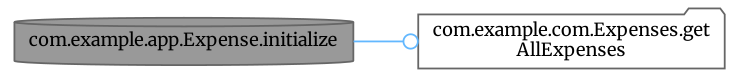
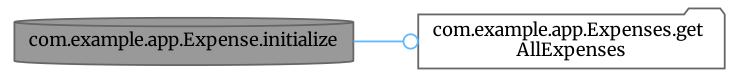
node "com.example.com.Expenses.get AllExpenses": label "com.example.com.Expenses.get AllExpenses" -> "com.example.app.Expenses.get AllExpenses"
